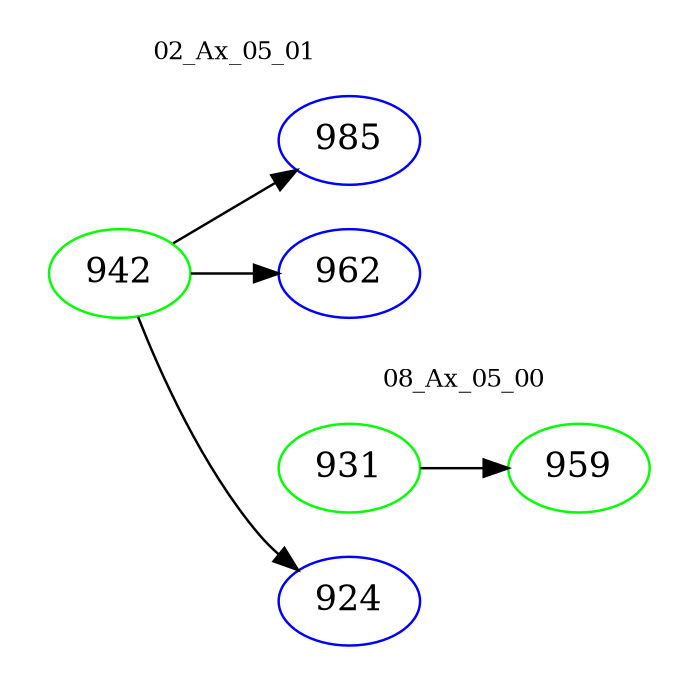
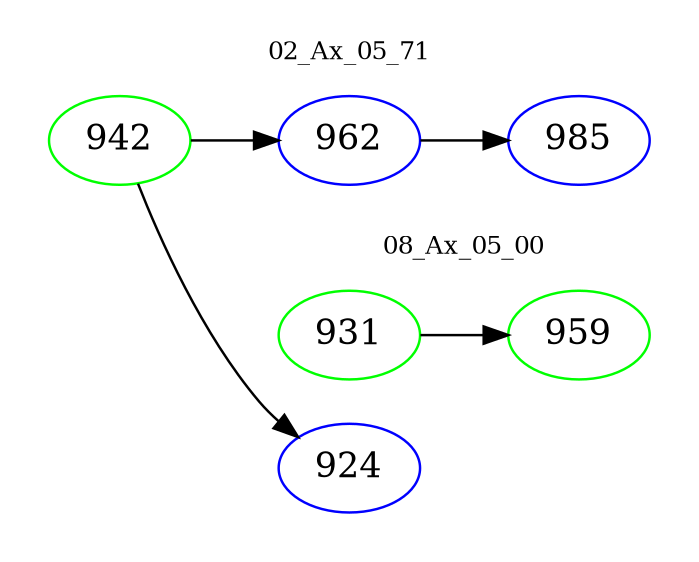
cluster "02_Ax_05_01": label "02_Ax_05_01" -> "02_Ax_05_71"
edge "942" -> "985": now "962" -> "985"
